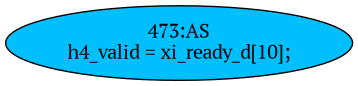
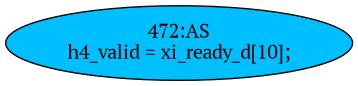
node "473:AS h4_valid = xi_ready_d[10];": label "473:AS h4_valid = xi_ready_d[10];" -> "472:AS h4_valid = xi_ready_d[10];"
